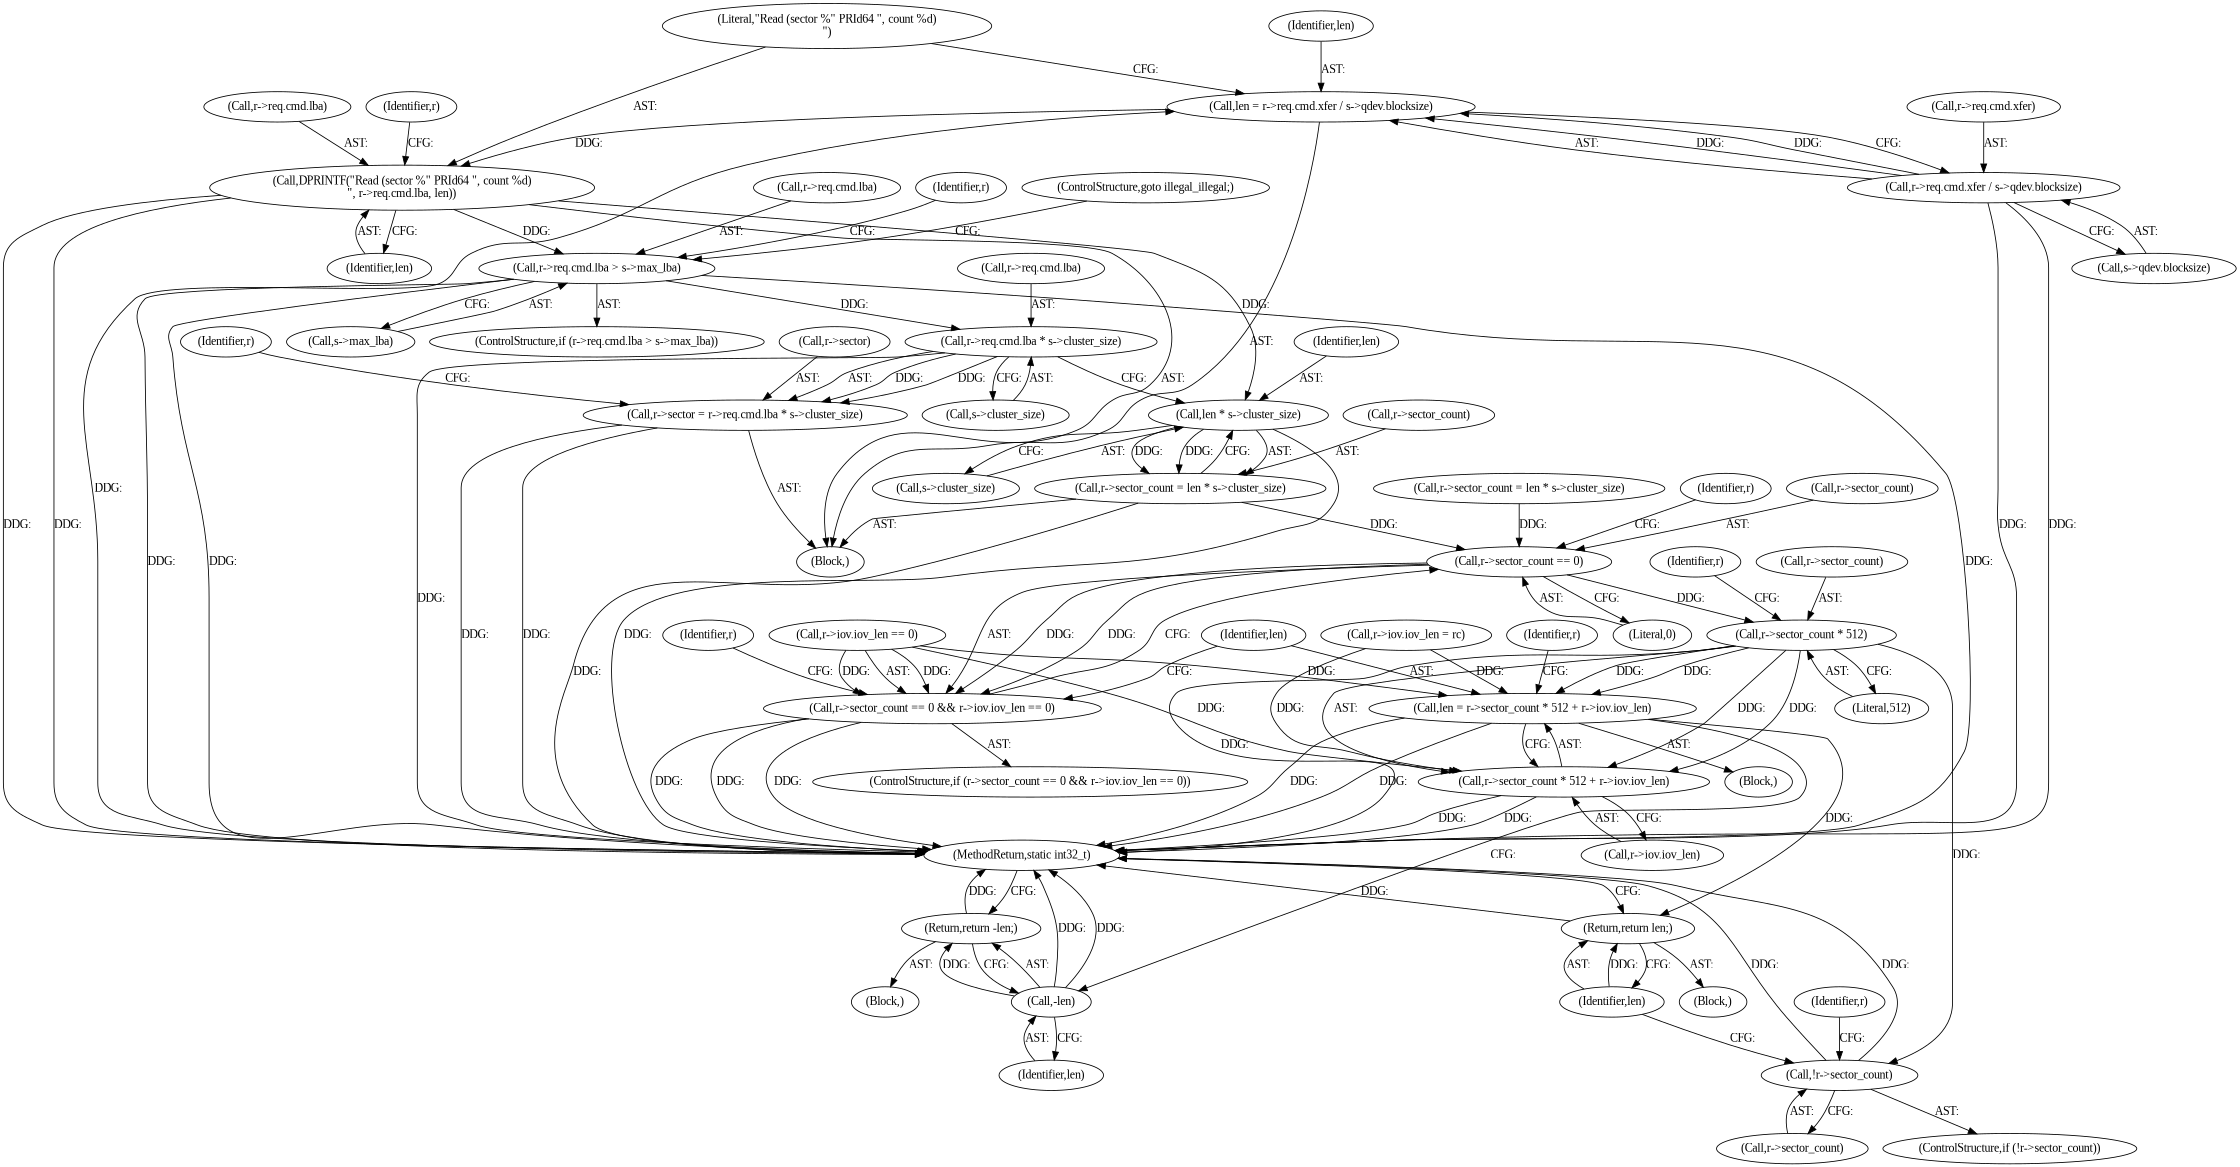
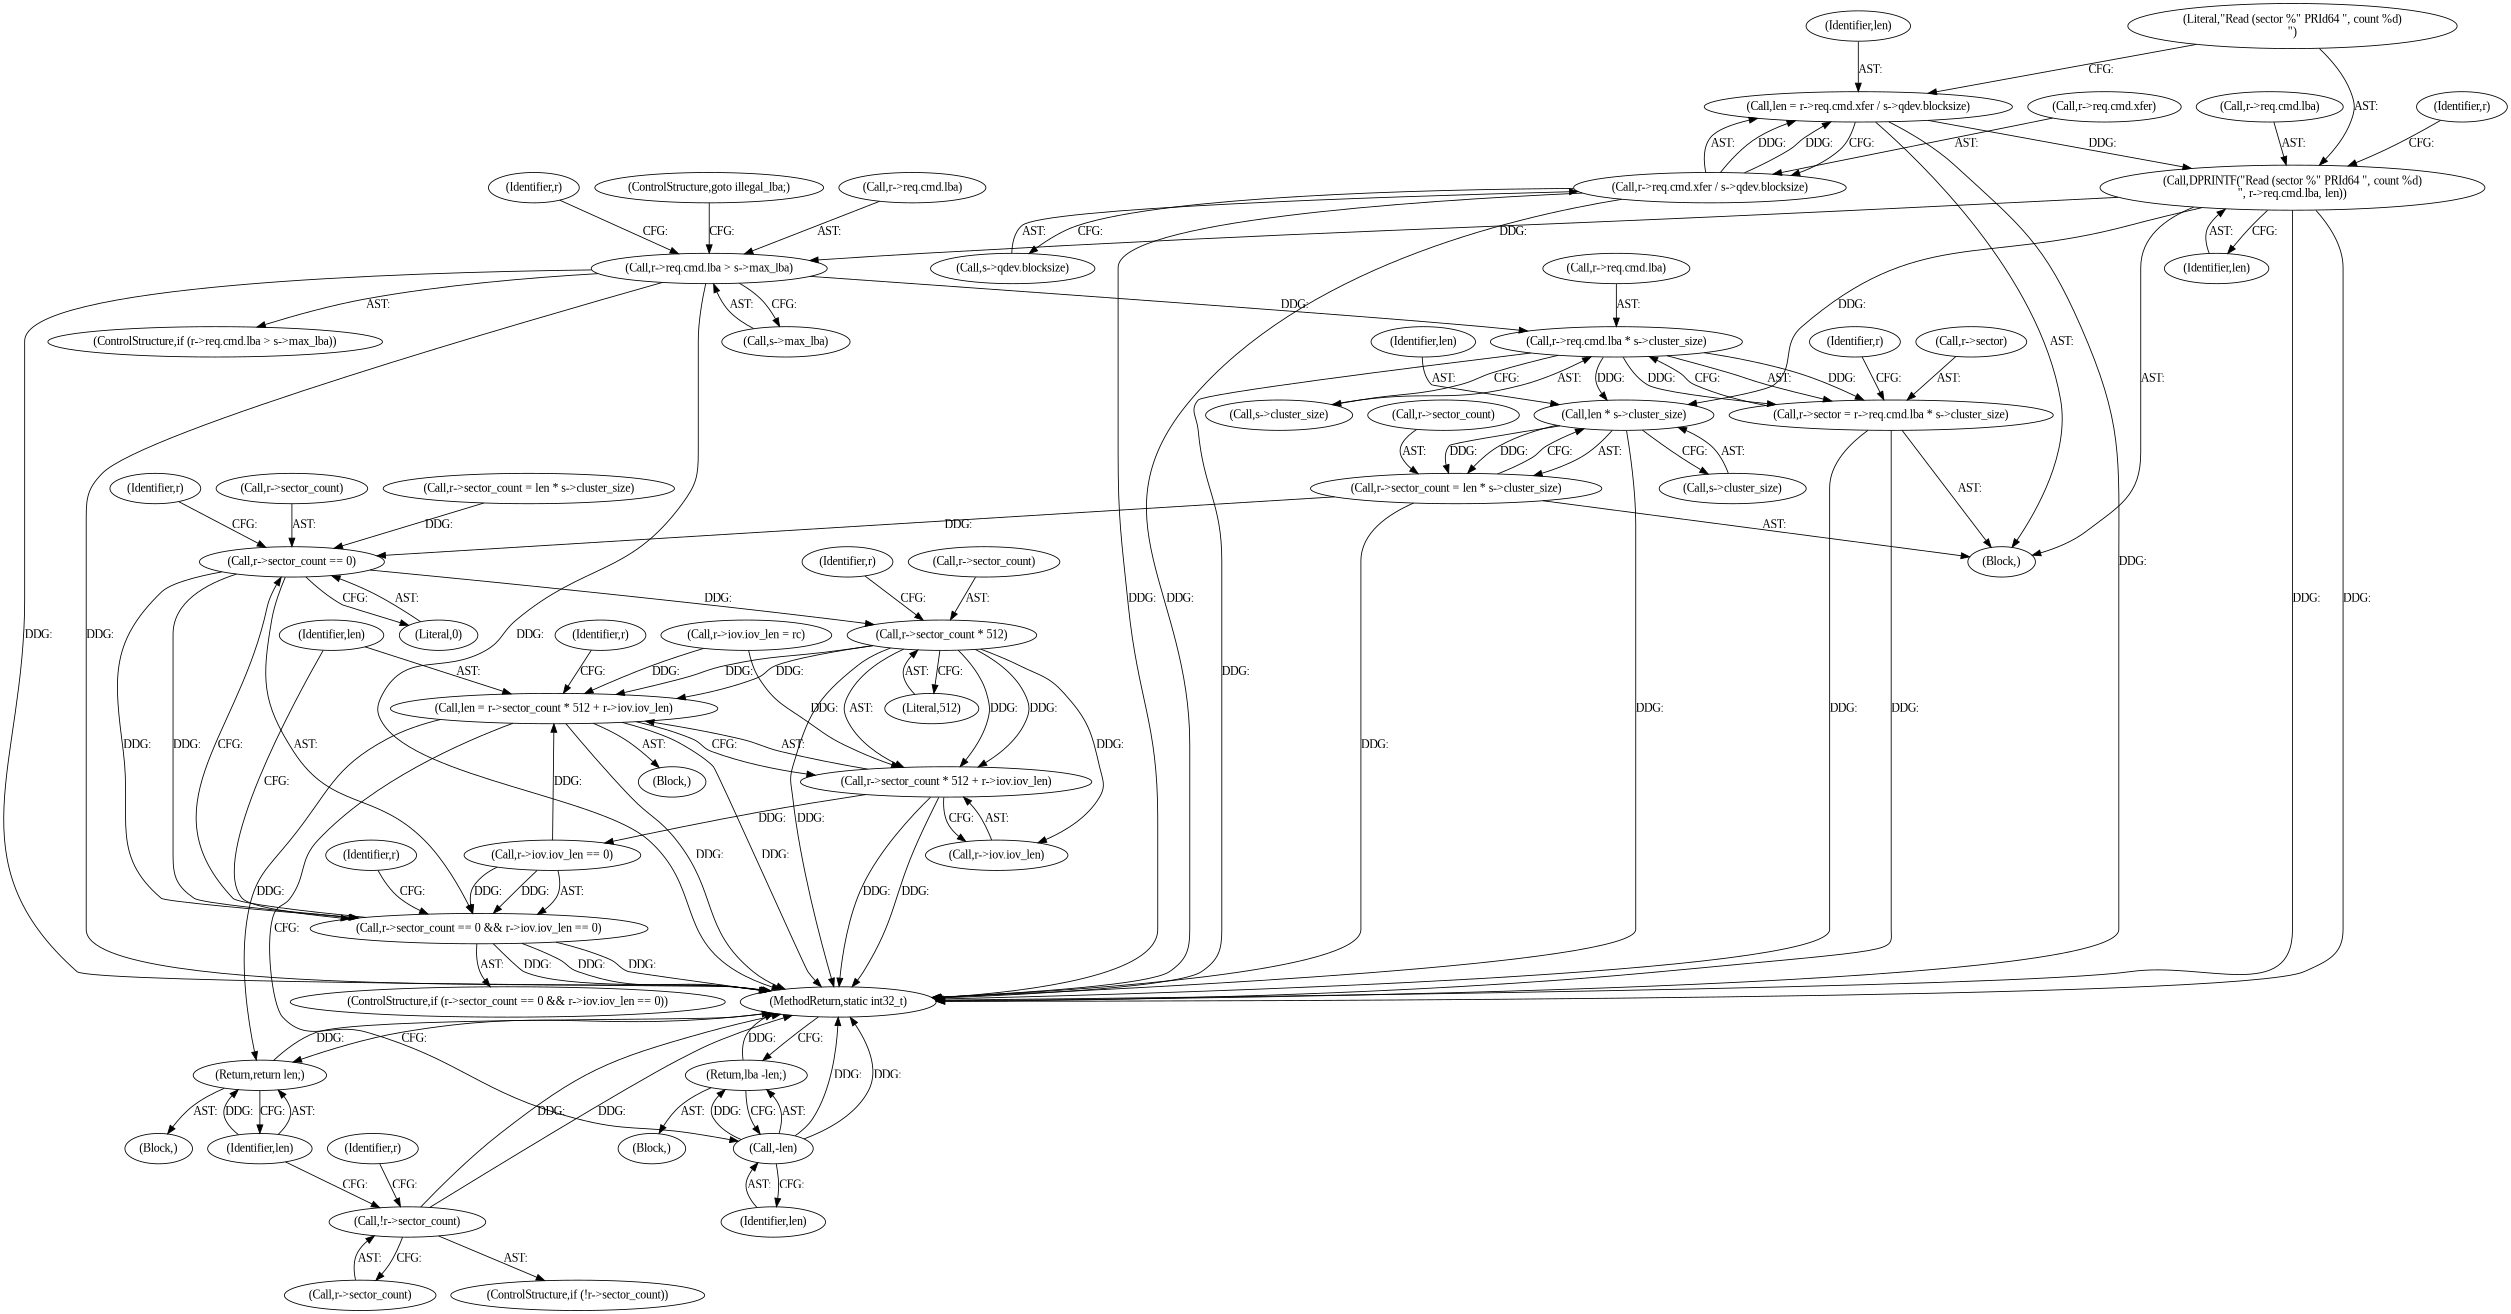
node "(ControlStructure,goto illegal_illegal;)": label "(ControlStructure,goto illegal_illegal;)" -> "(ControlStructure,goto illegal_lba;)"
edge "(Call,r->req.cmd.lba * s->cluster_size)" -> "(Call,len * s->cluster_size)": label "CFG: " -> "DDG: "
edge "(Call,r->sector = r->req.cmd.lba * s->cluster_size)" -> "(Call,r->req.cmd.lba * s->cluster_size)": added, label "CFG:"
edge "(MethodReturn,static int32_t)" -> "(Call,len = r->req.cmd.xfer / s->qdev.blocksize)": reversed
edge "(Call,r->iov.iov_len == 0)" -> "(Call,r->sector_count * 512 + r->iov.iov_len)": reversed
edge "(Call,r->sector_count * 512)" -> "(Call,!r->sector_count)": now "(Call,r->sector_count * 512)" -> "(Call,r->iov.iov_len)"
node "(Return,return -len;)": label "(Return,return -len;)" -> "(Return,lba -len;)"
